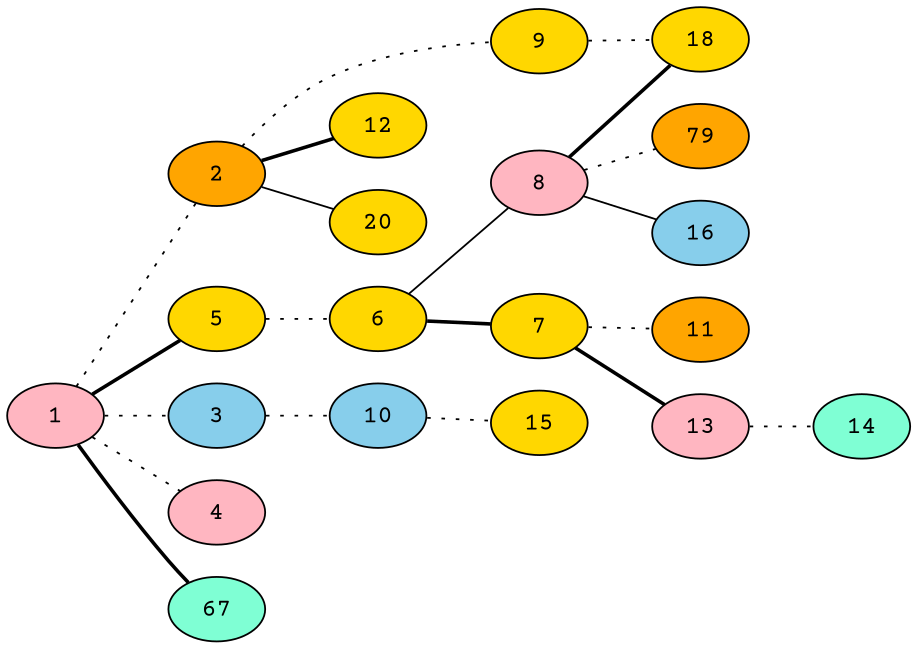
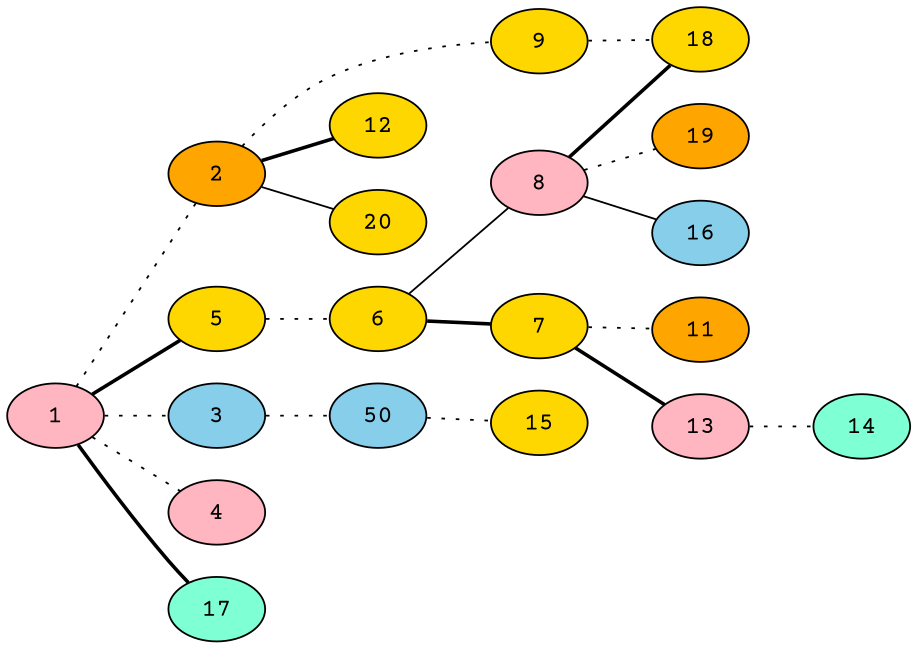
node "79": label "79" -> "19"
node "10": label "10" -> "50"
node "67": label "67" -> "17"
